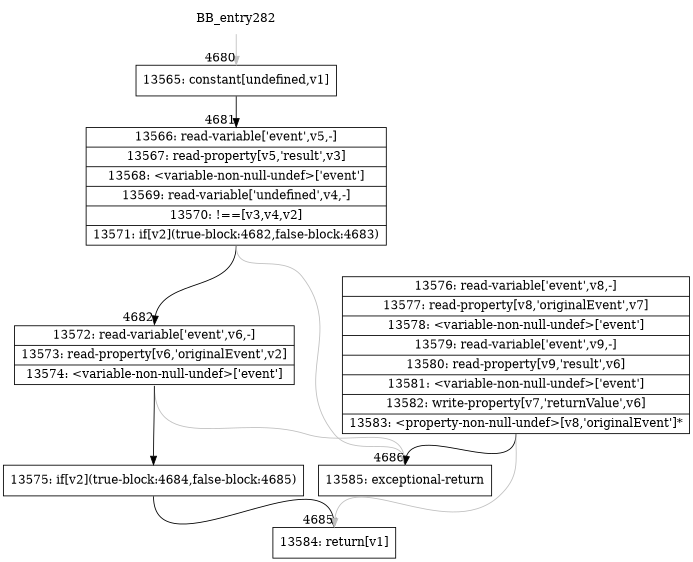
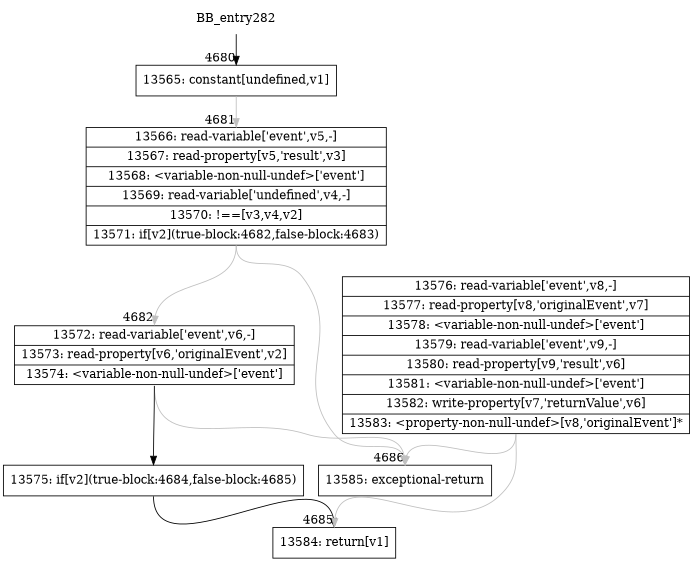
edge "BB_entry282" -> "13565: constant[undefined,v1]": color gray -> black
edge "13565: constant[undefined,v1]" -> "13566: read-variable['event',v5,-]": color black -> gray
edge "13566: read-variable['event',v5,-]" -> "13572: read-variable['event',v6,-]": color black -> gray
edge "13576: read-variable['event',v8,-]" -> "13585: exceptional-return": color black -> gray
